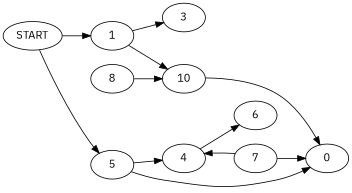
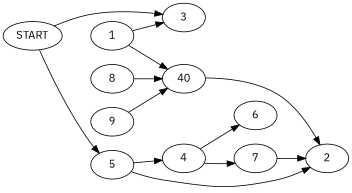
edge "START" -> "1": now "START" -> "3"
node "10": label "10" -> "40"
node "9": added
edge "7" -> "4": reversed
node "0": label "0" -> "2"
